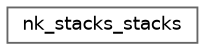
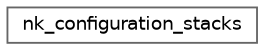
node "nk_stacks_stacks": label "nk_stacks_stacks" -> "nk_configuration_stacks"
